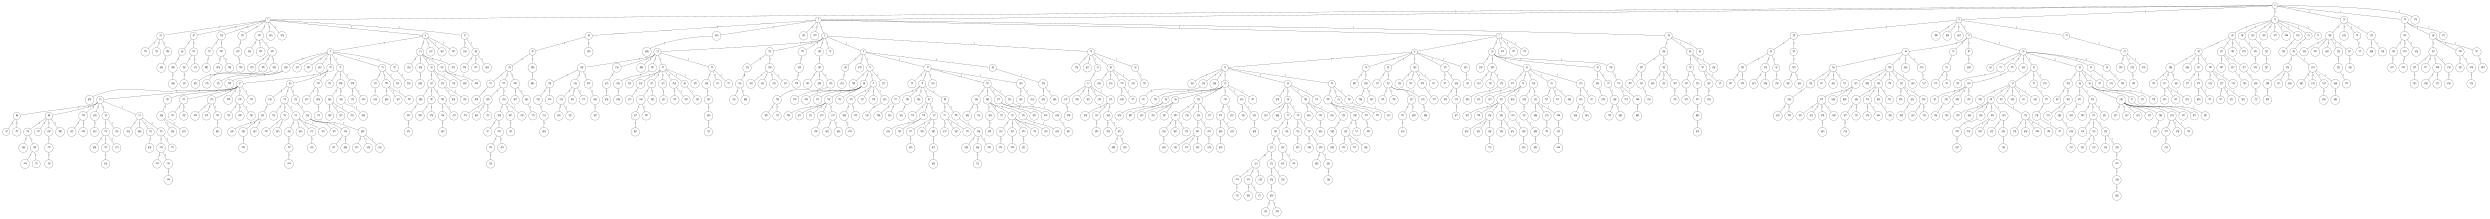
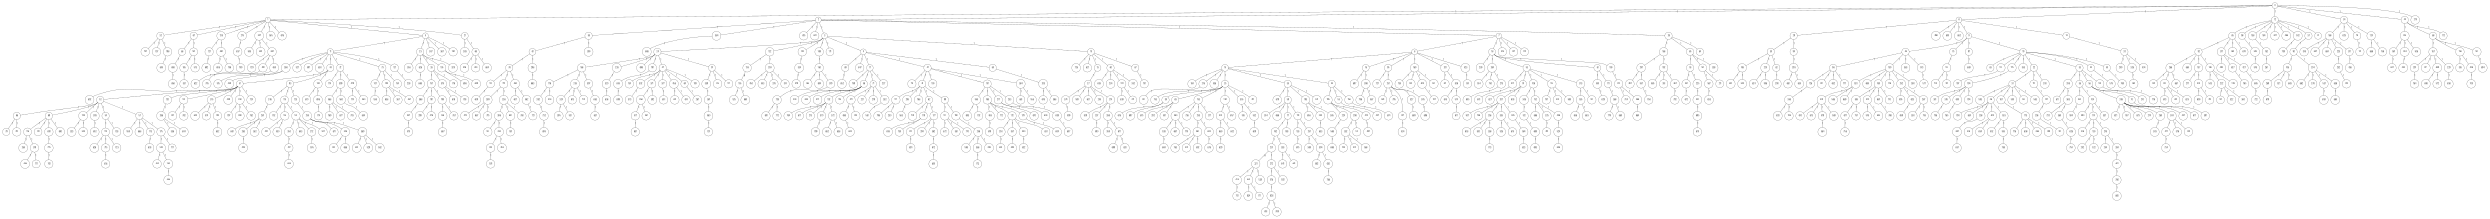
edge "327" -- "471": now "251" -- "471"
node "747": removed
